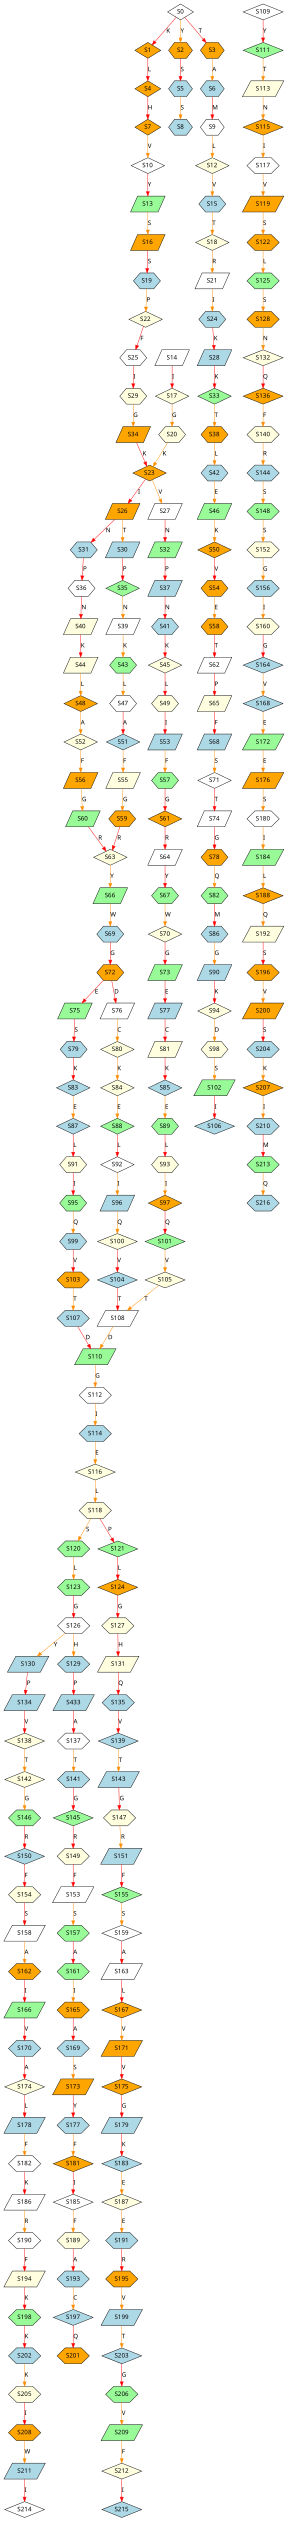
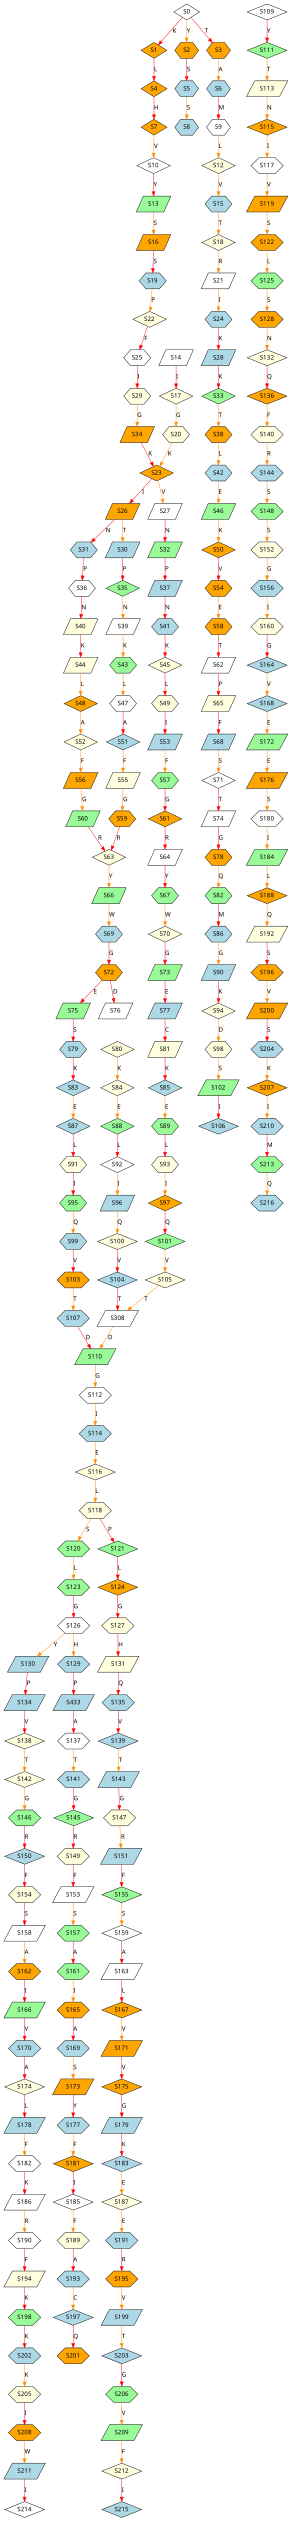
edge "S76" -> "S80": removed, label "C"
node "S108": label "S108" -> "S308"
